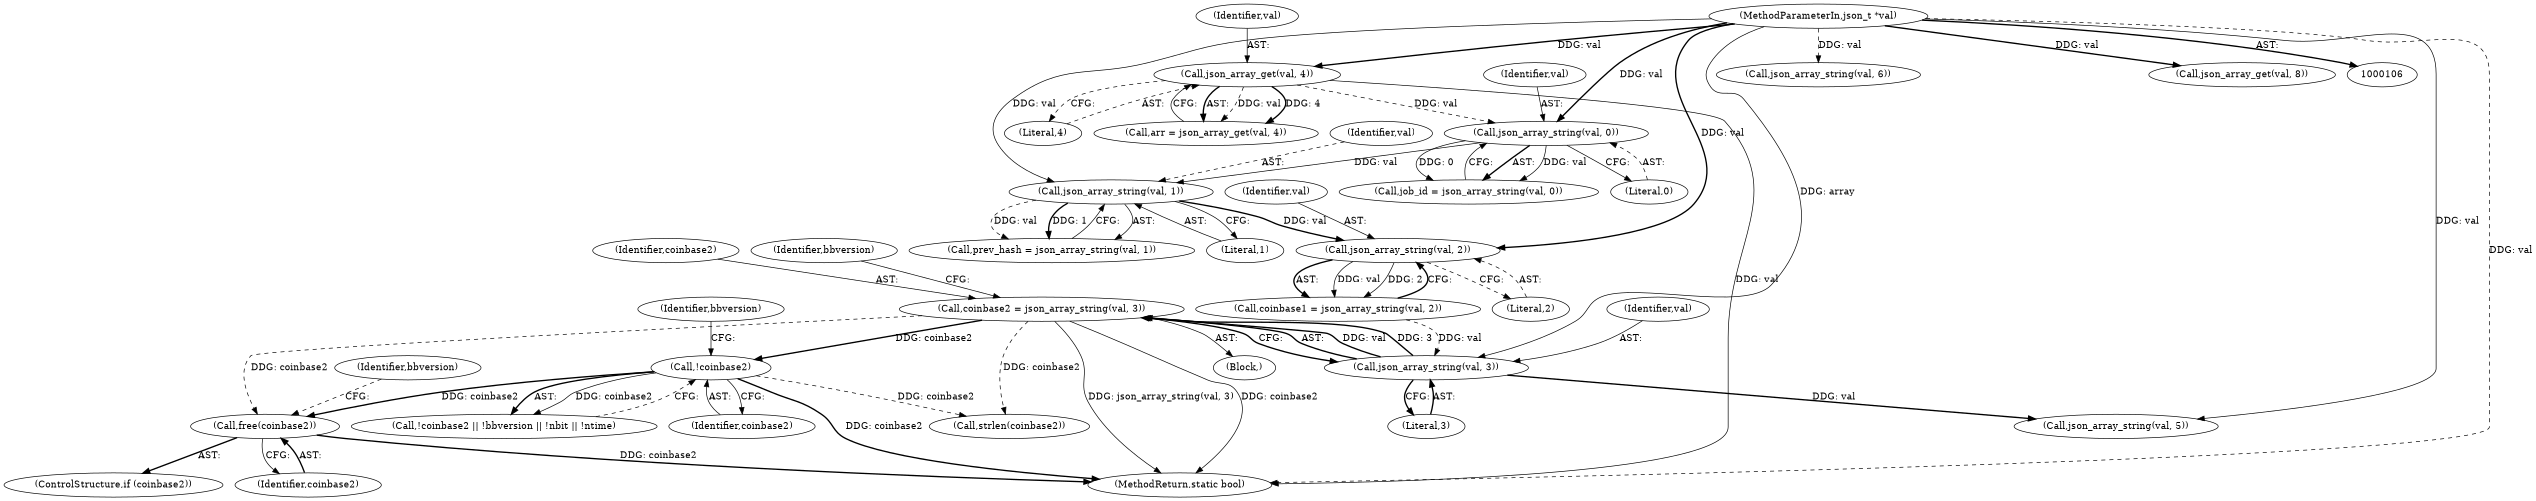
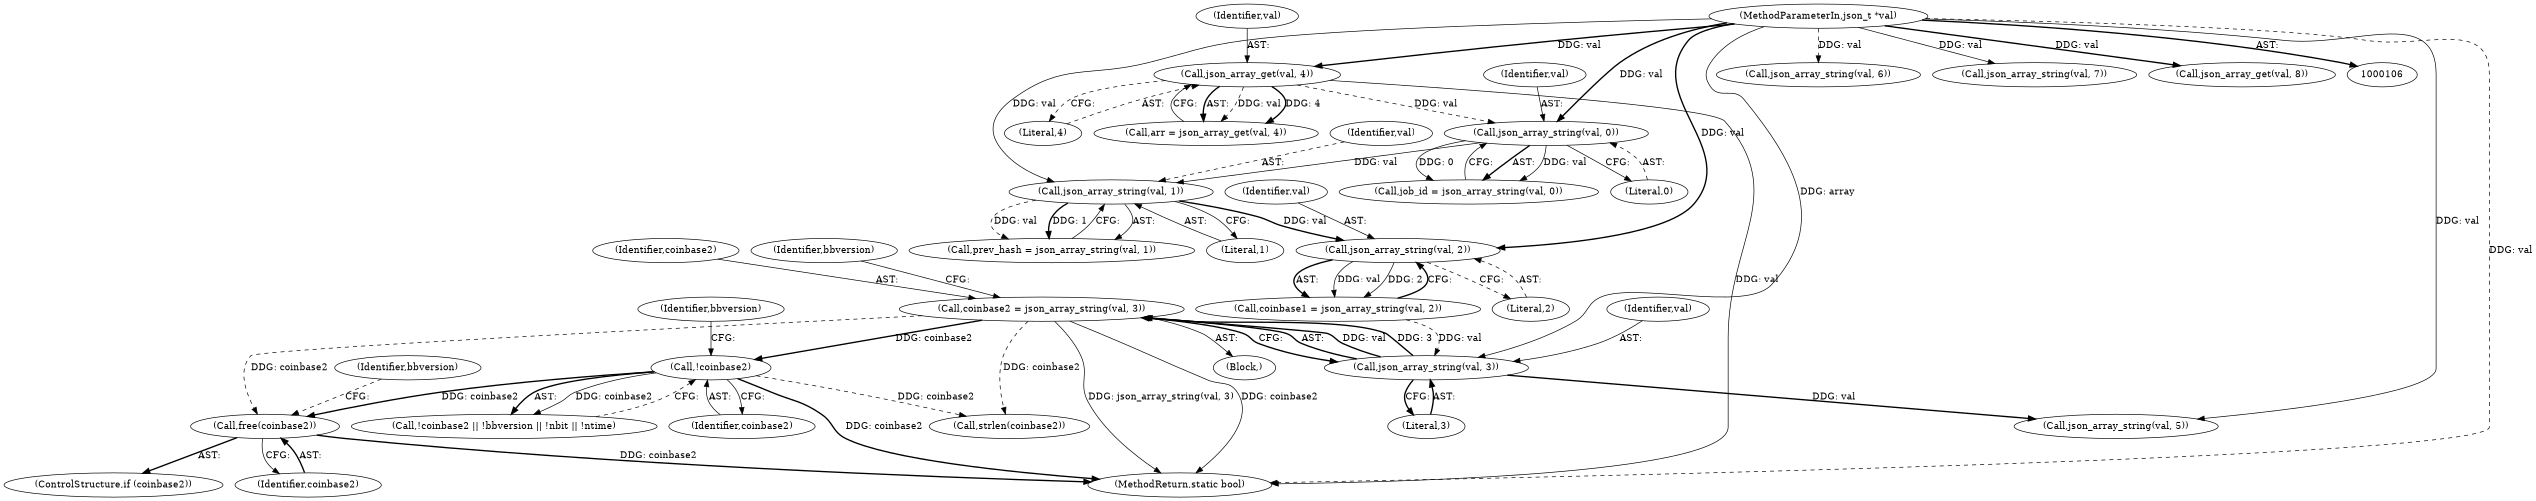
node "(Call,json_array_string(val, 7))": added
